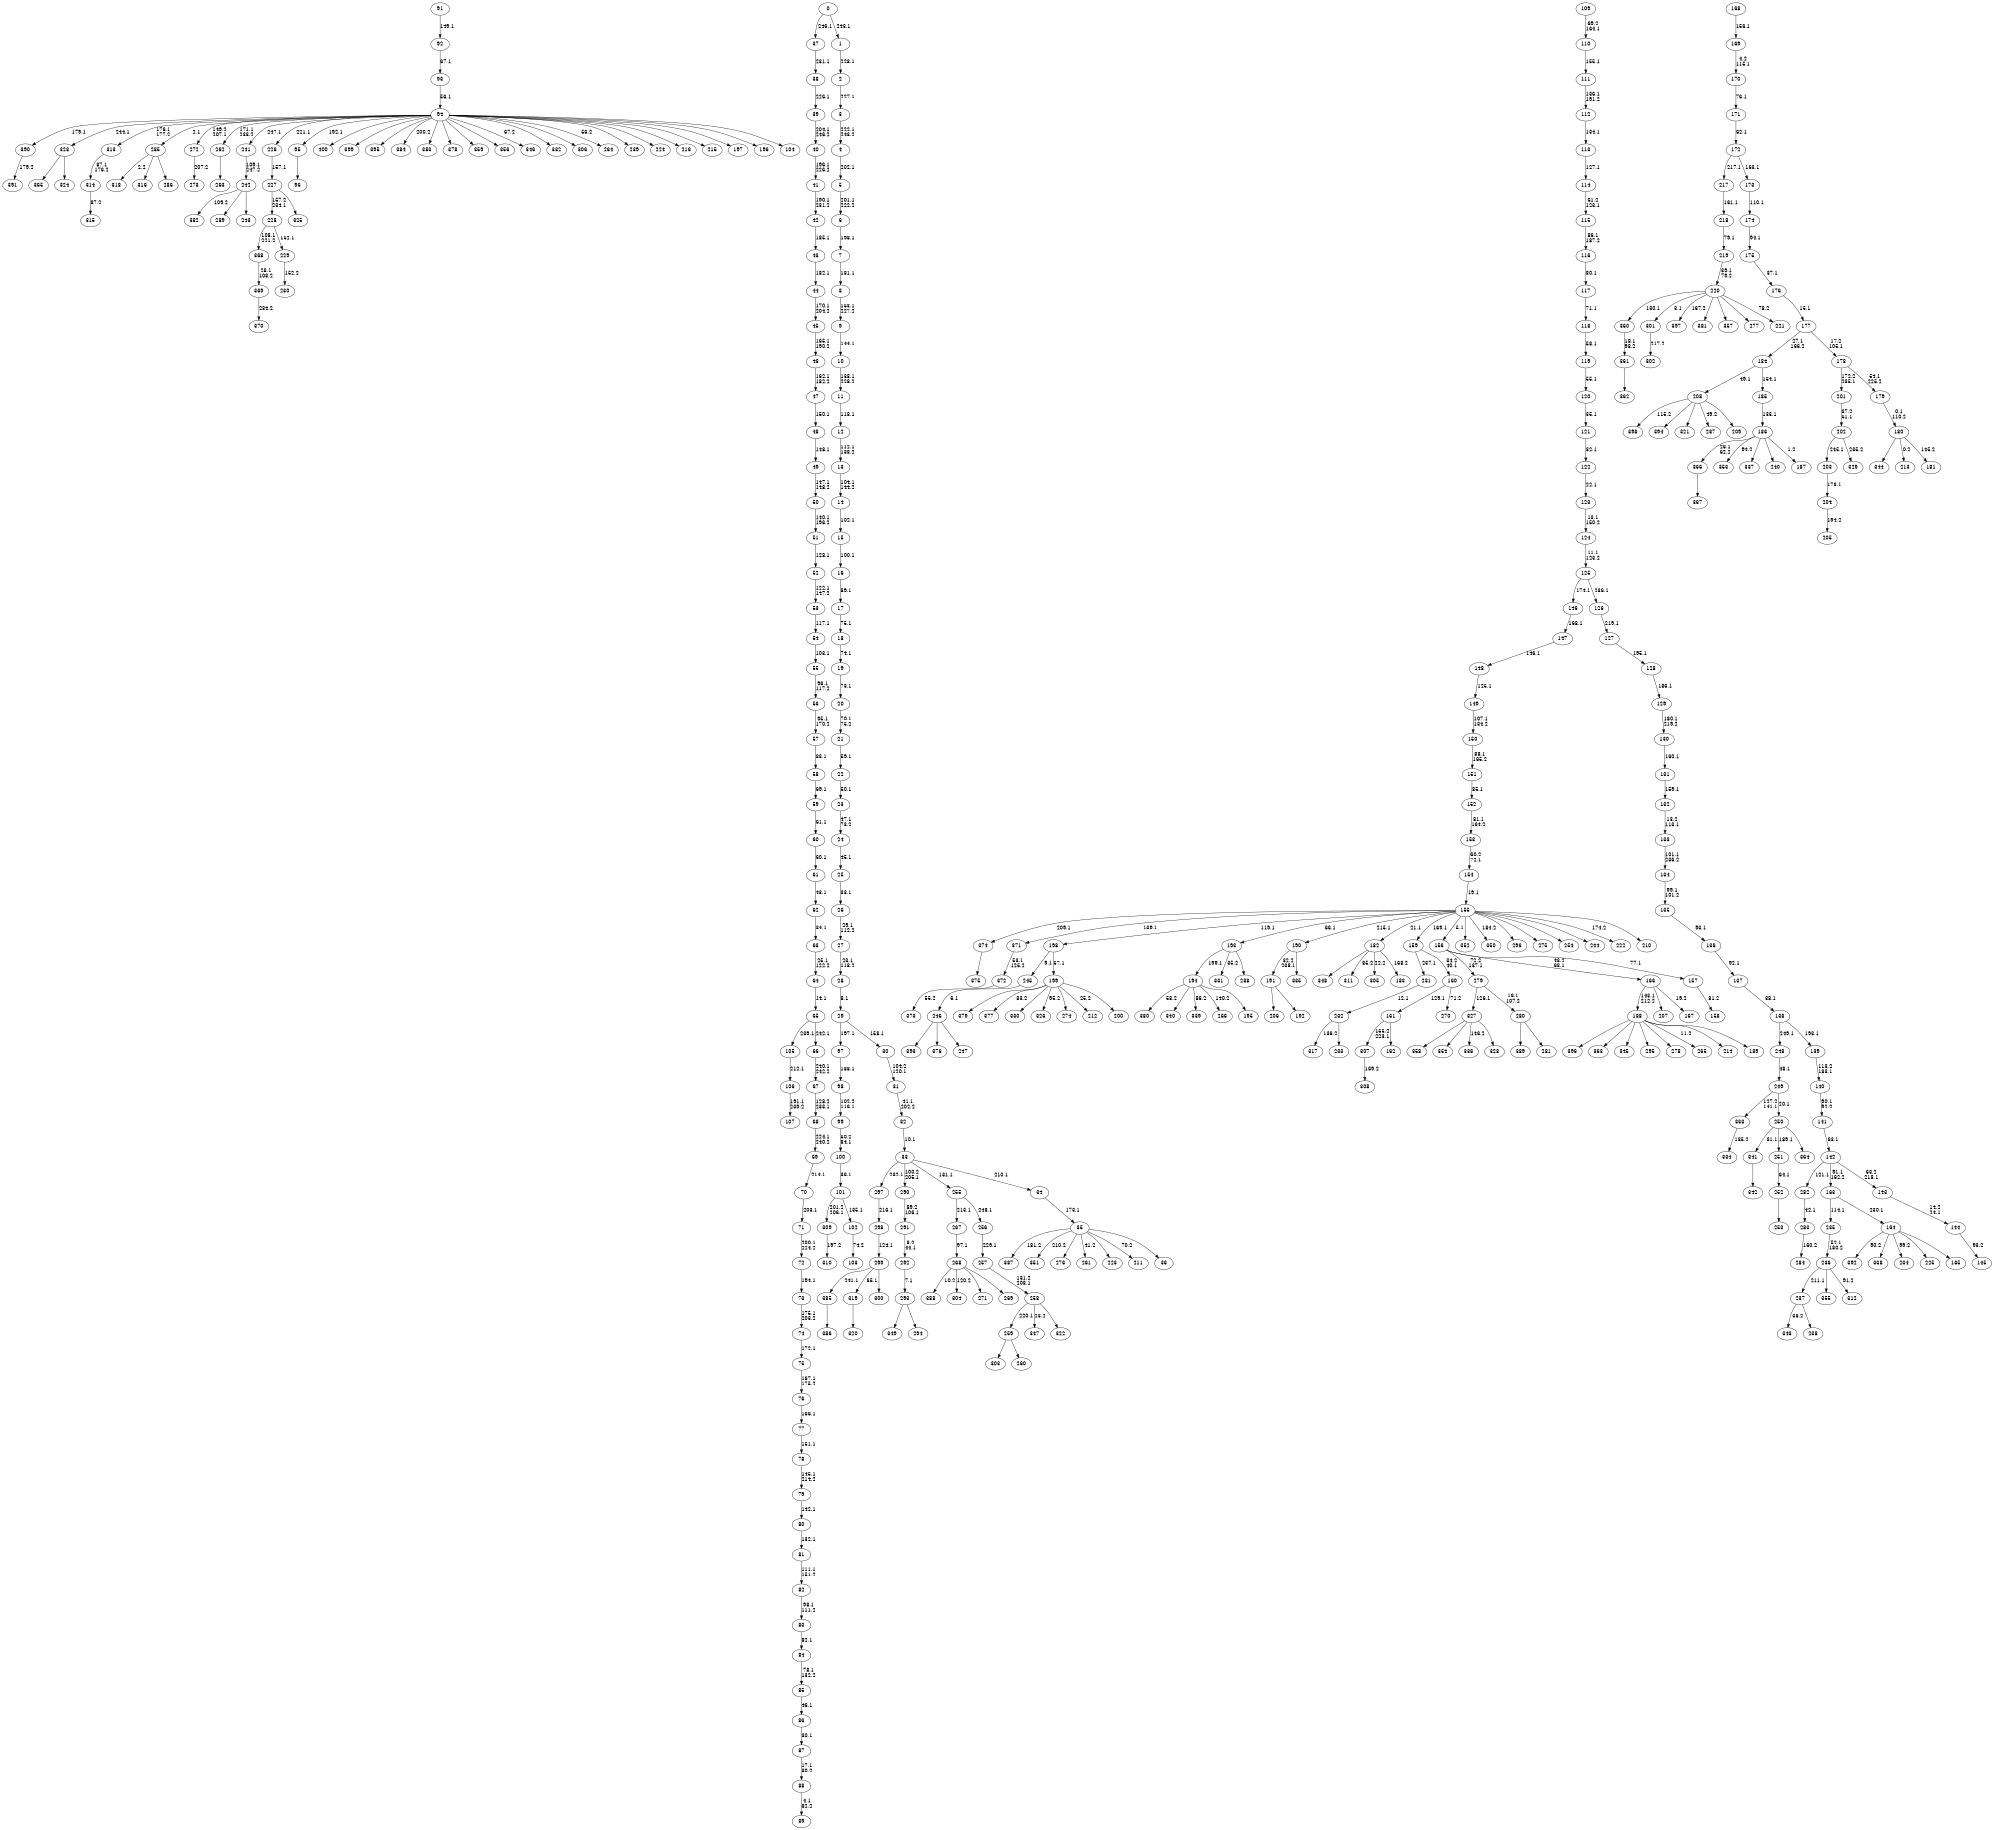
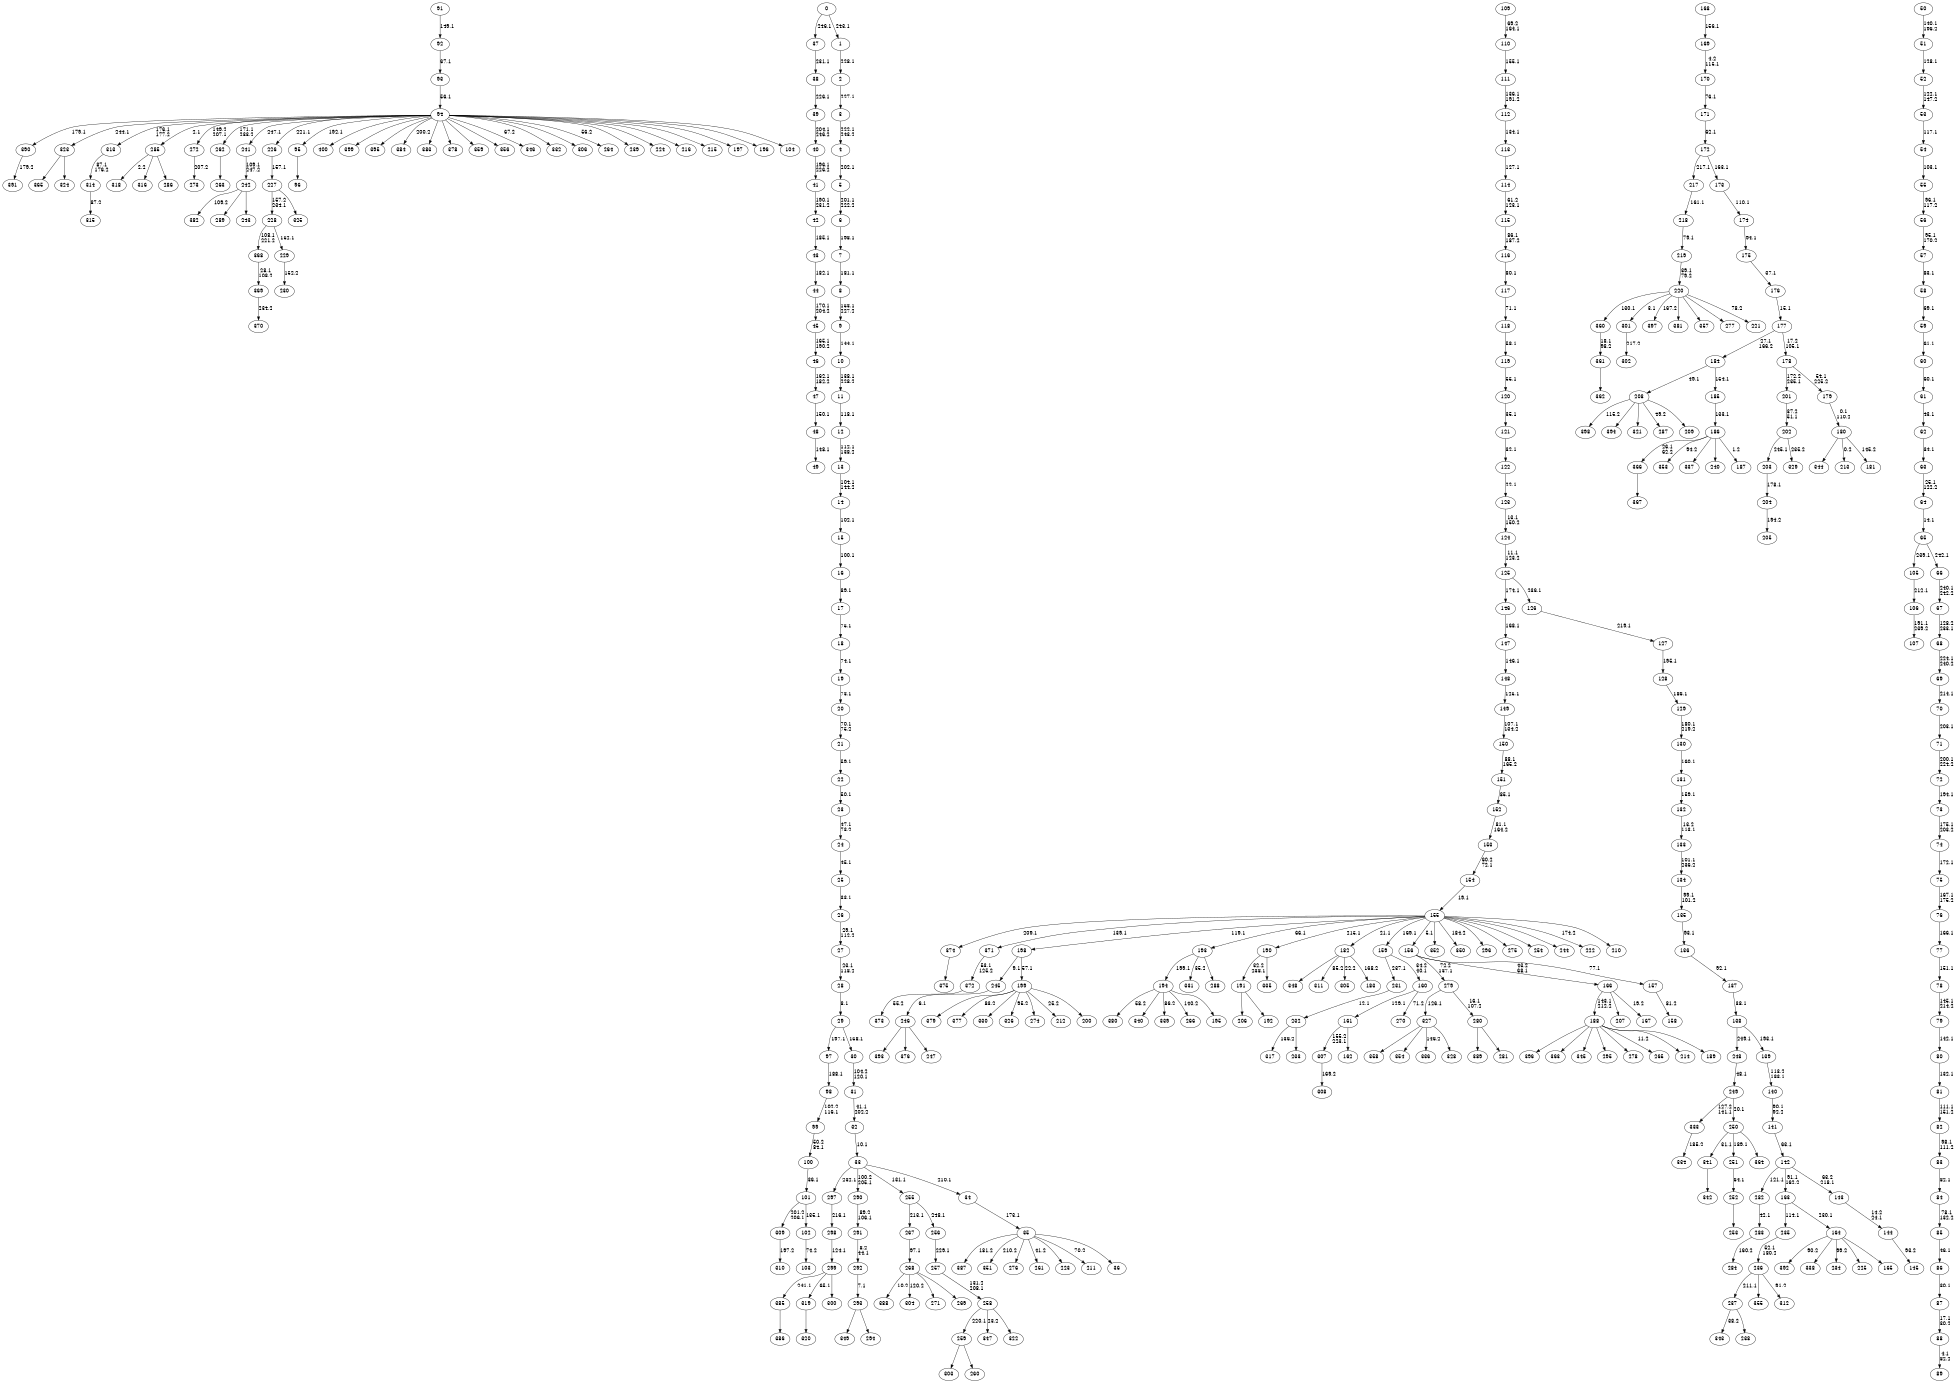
edge "49" -> "50": removed, label "147,1 148,2"
